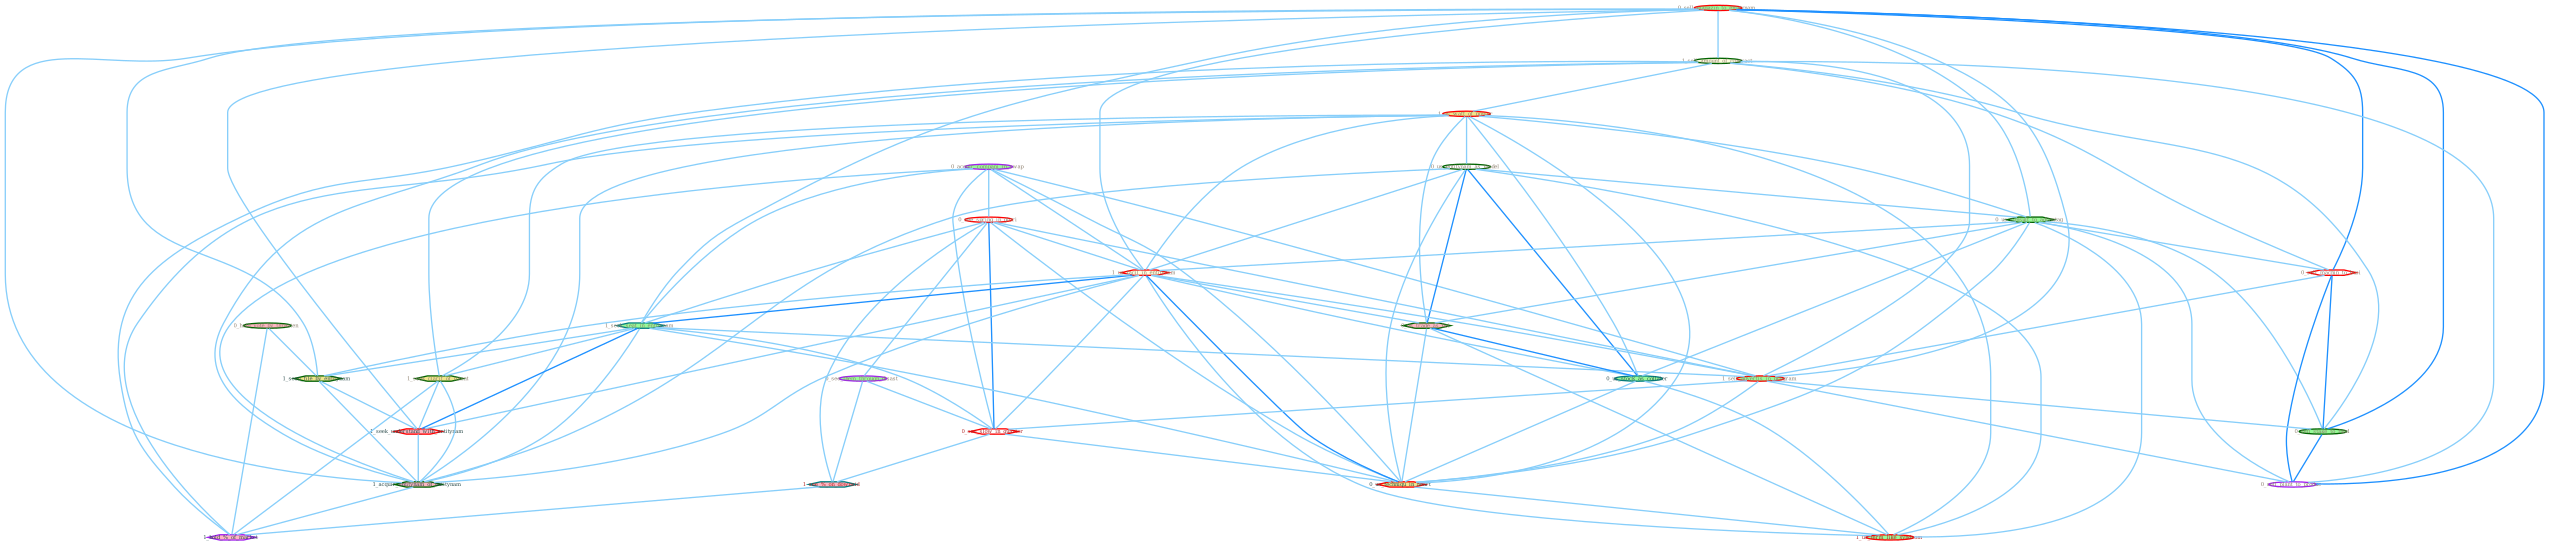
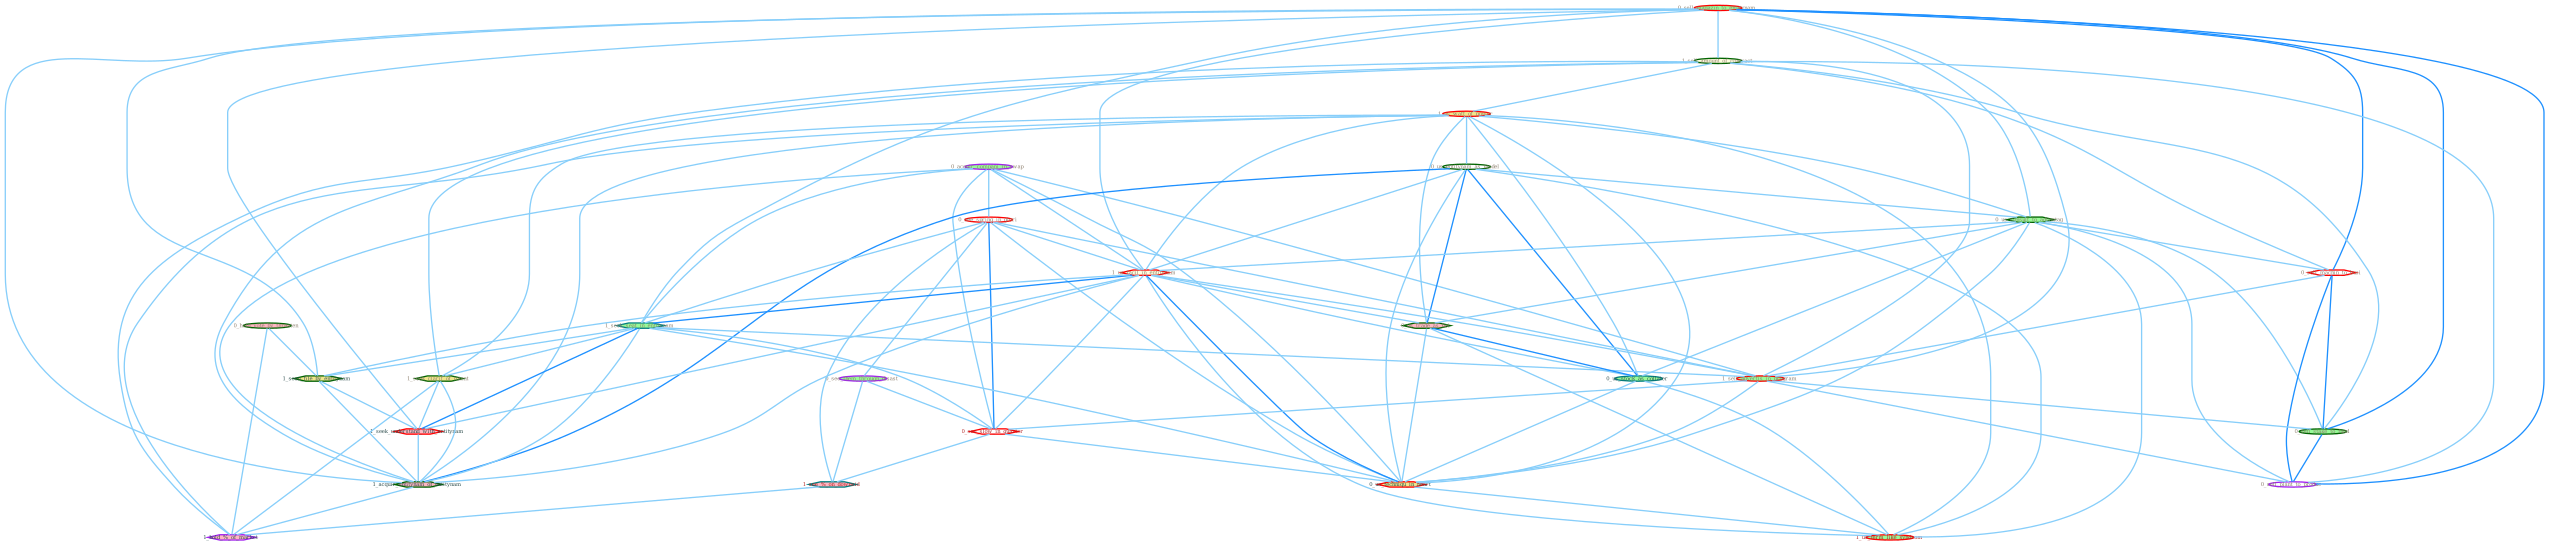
edge "0_us_entitynam_as_model" -- "1_acquir_entitynam_of_entitynam": color #87cefa -> #1e90ff
